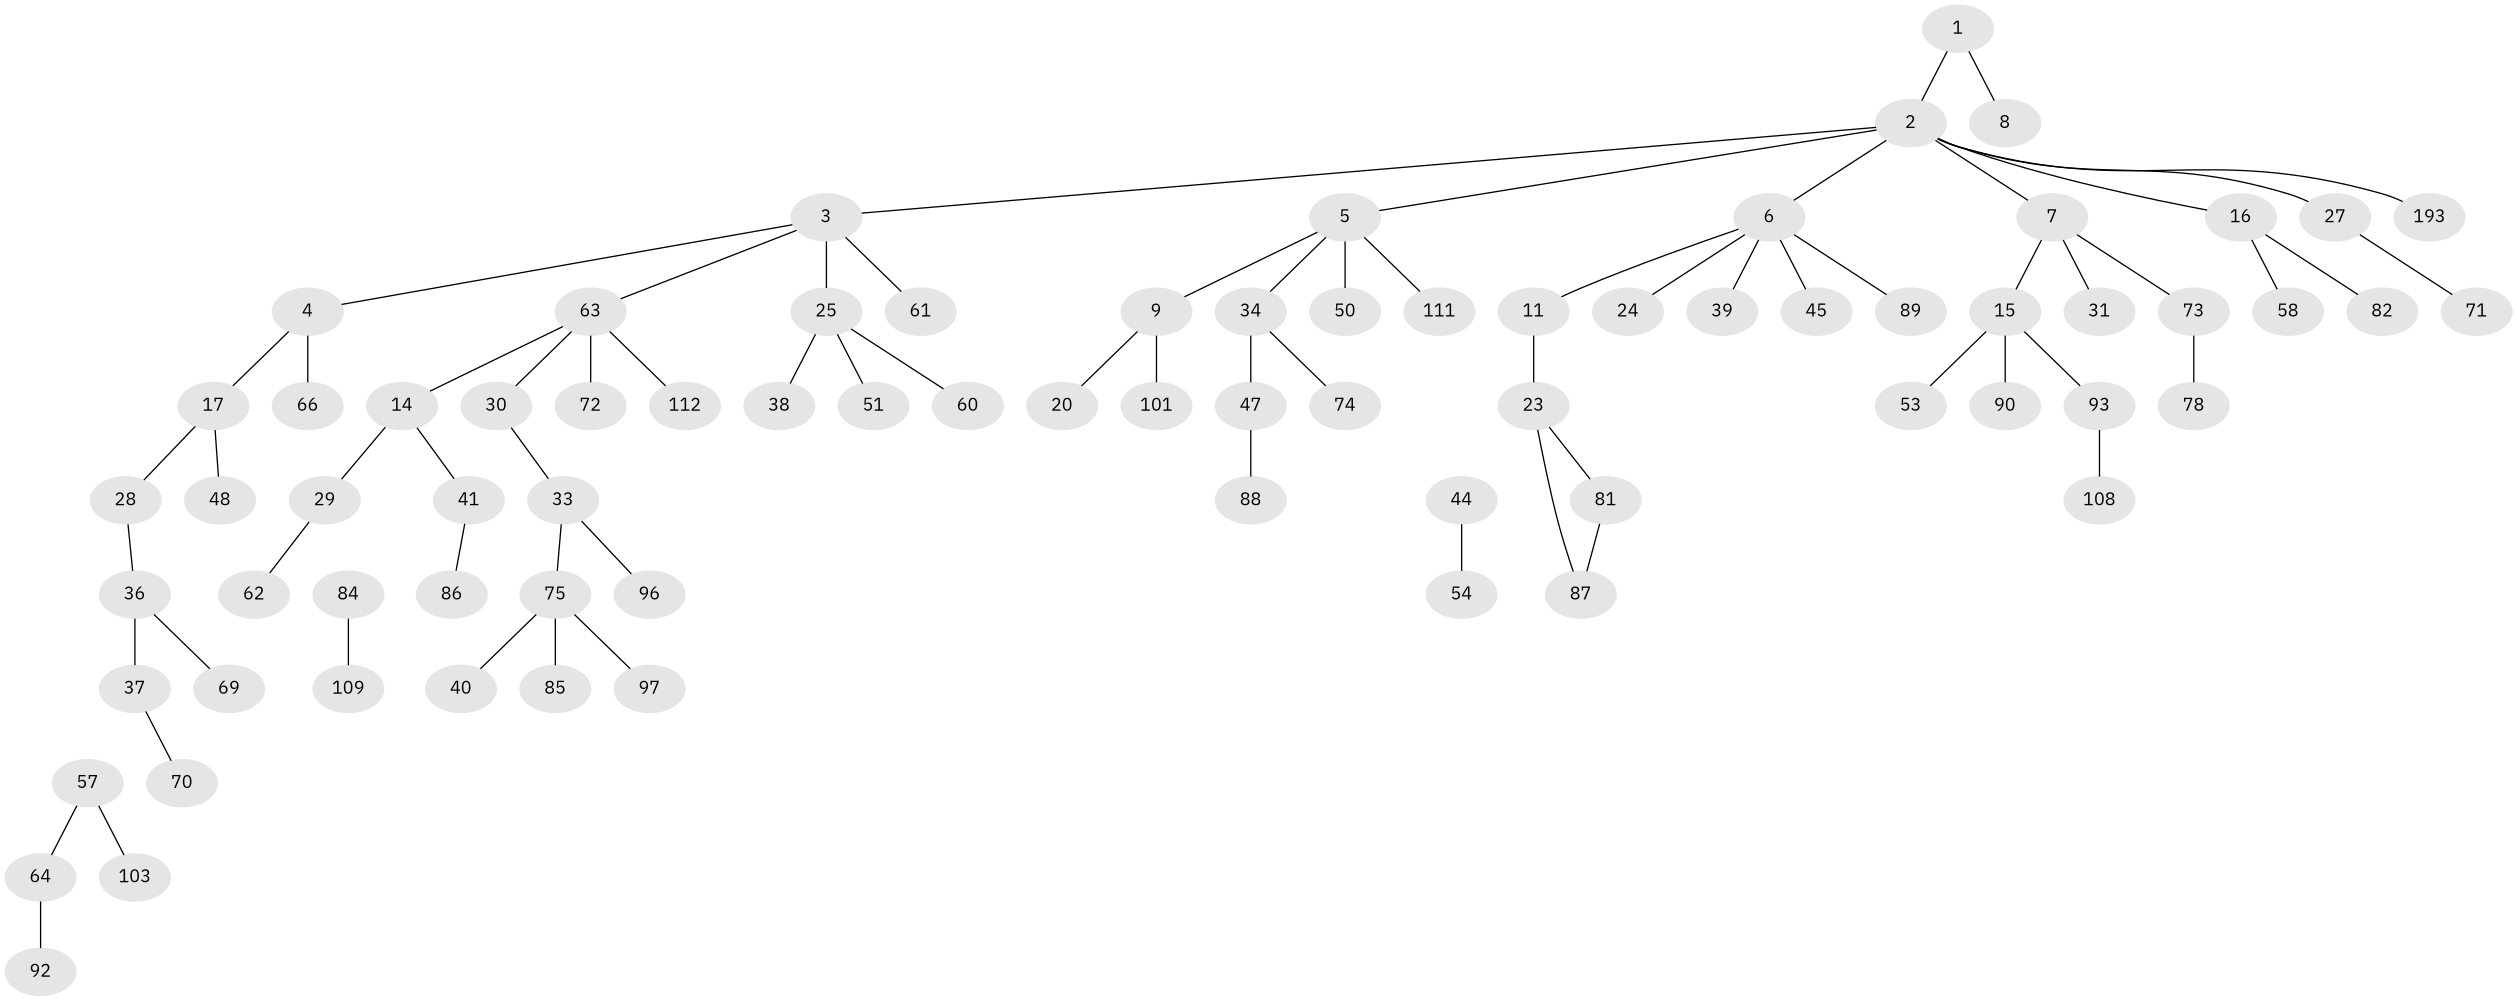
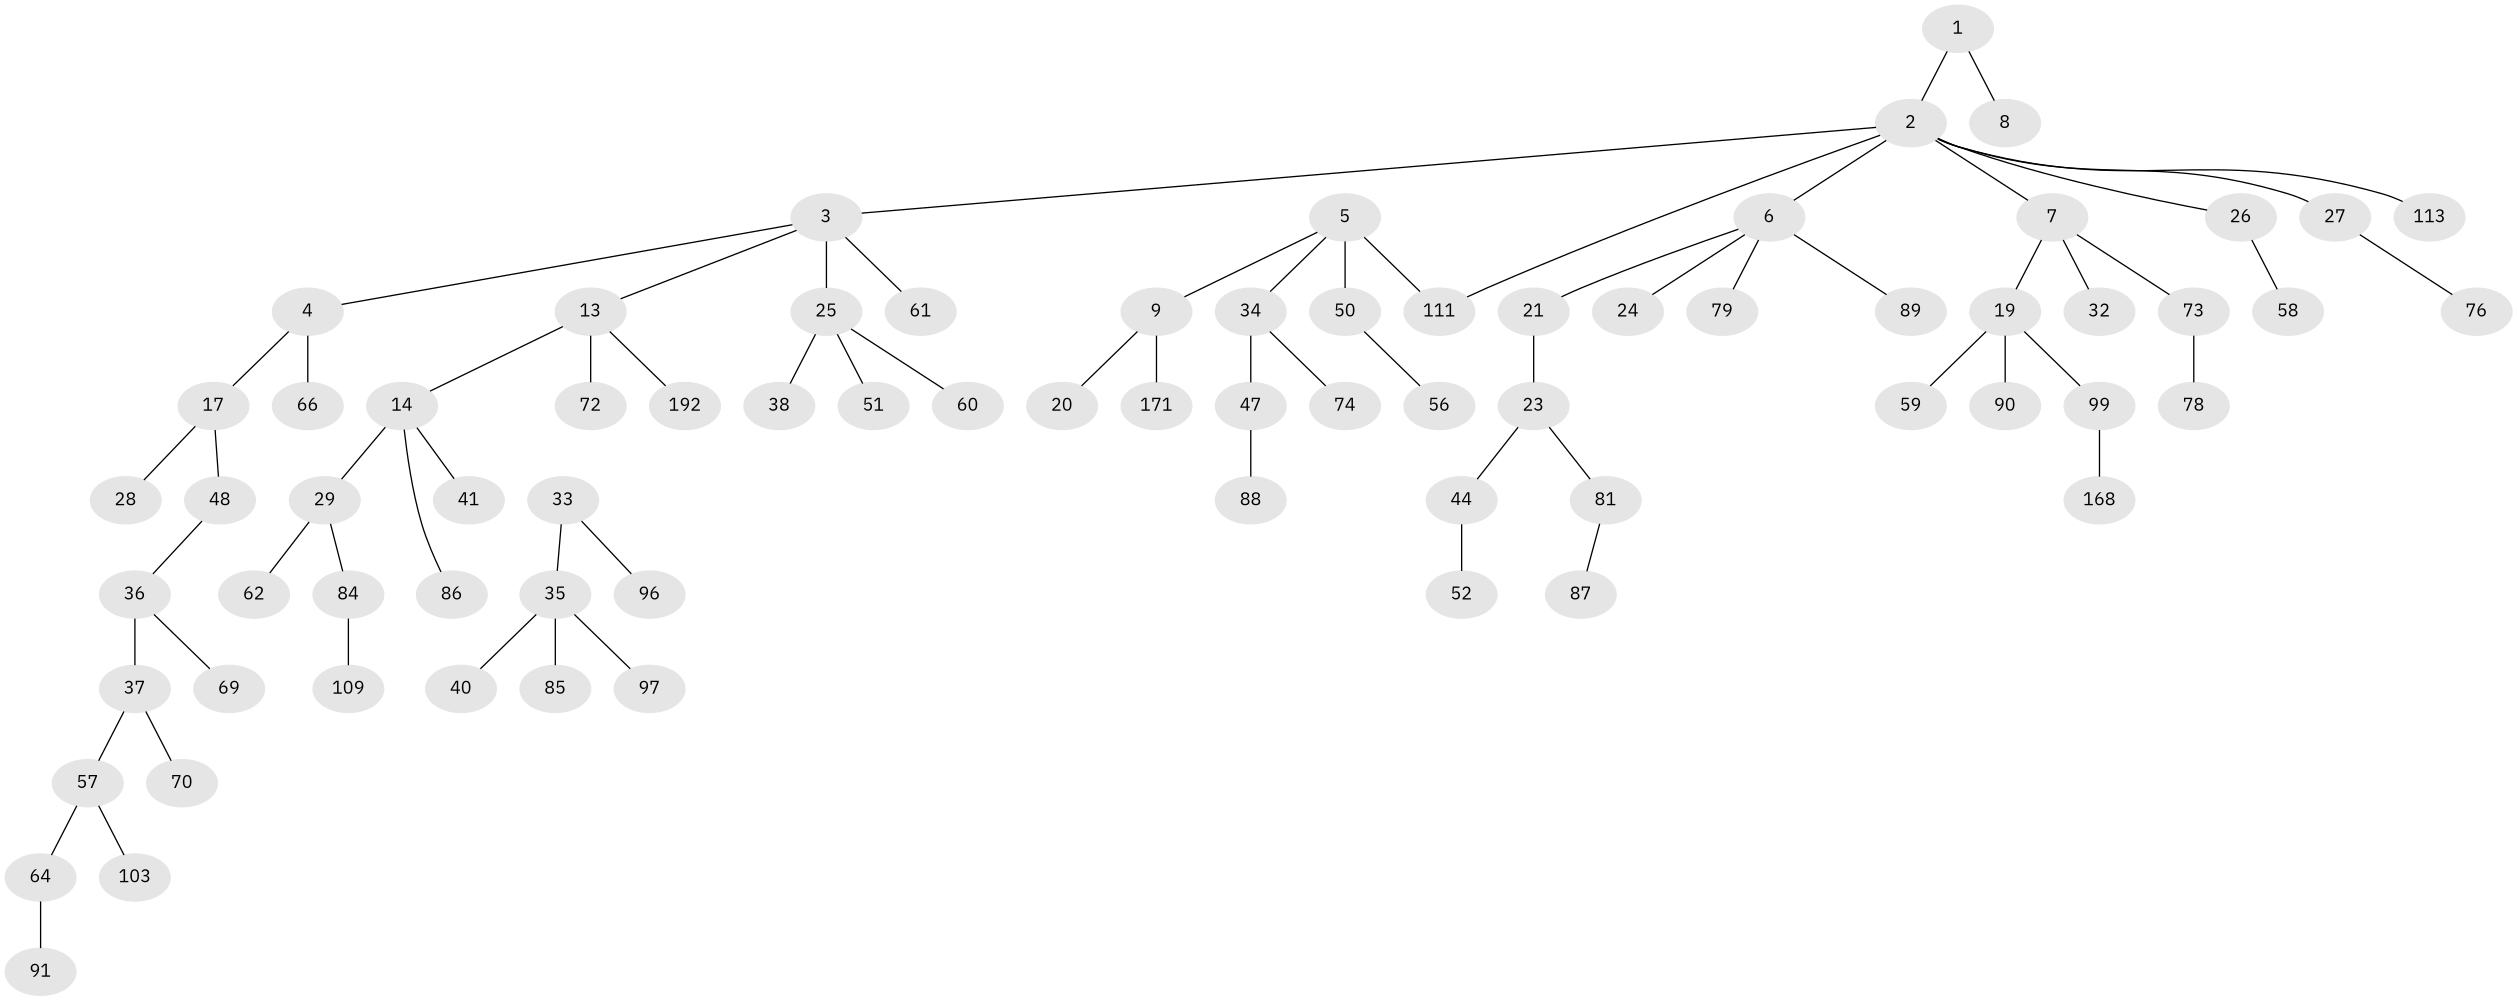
edge "2" -- "5": now "2" -- "111"
node "16": label "16" -> "26"
node "193": label "193" -> "113"
node "63": label "63" -> "13"
node "11": label "11" -> "21"
node "39": label "39" -> "79"
node "45": removed
node "15": label "15" -> "19"
node "31": label "31" -> "32"
node "82": removed
node "71": label "71" -> "76"
node "30": removed
node "112": label "112" -> "192"
node "101": label "101" -> "171"
node "56": added
node "53": label "53" -> "59"
node "93": label "93" -> "99"
node "108": label "108" -> "168"
edge "23" -- "87": now "23" -- "44"
edge "41" -- "86": now "14" -- "86"
edge "28" -- "36": now "48" -- "36"
edge "29" -- "84": added
node "75": label "75" -> "35"
node "54": label "54" -> "52"
edge "37" -- "57": added
node "92": label "92" -> "91"
